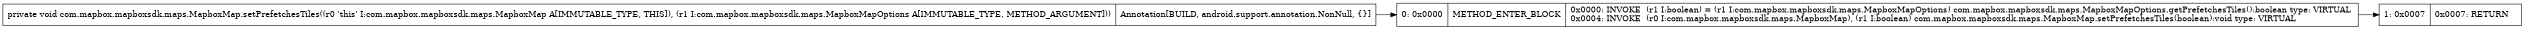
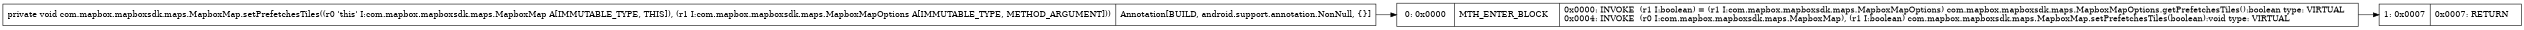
node "0: 0x0000": text "METHOD_ENTER_BLOCK" -> "MTH_ENTER_BLOCK"
